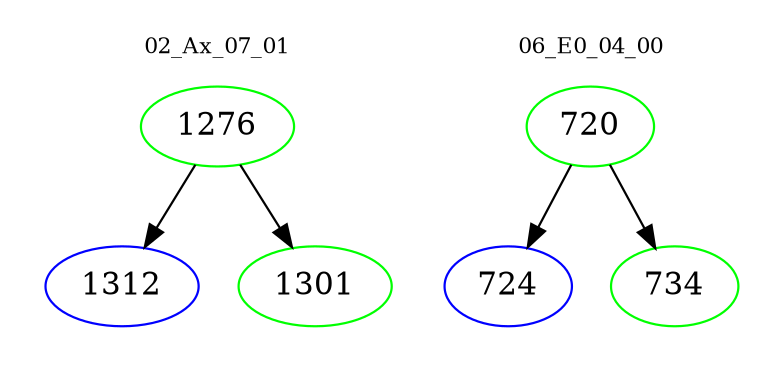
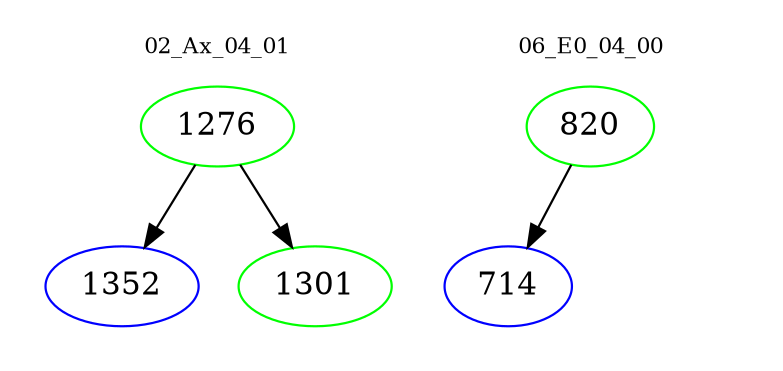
cluster "02_Ax_07_01": label "02_Ax_07_01" -> "02_Ax_04_01"
node "720": label "720" -> "820"
node "1312": label "1312" -> "1352"
node "724": label "724" -> "714"
node "734": removed
